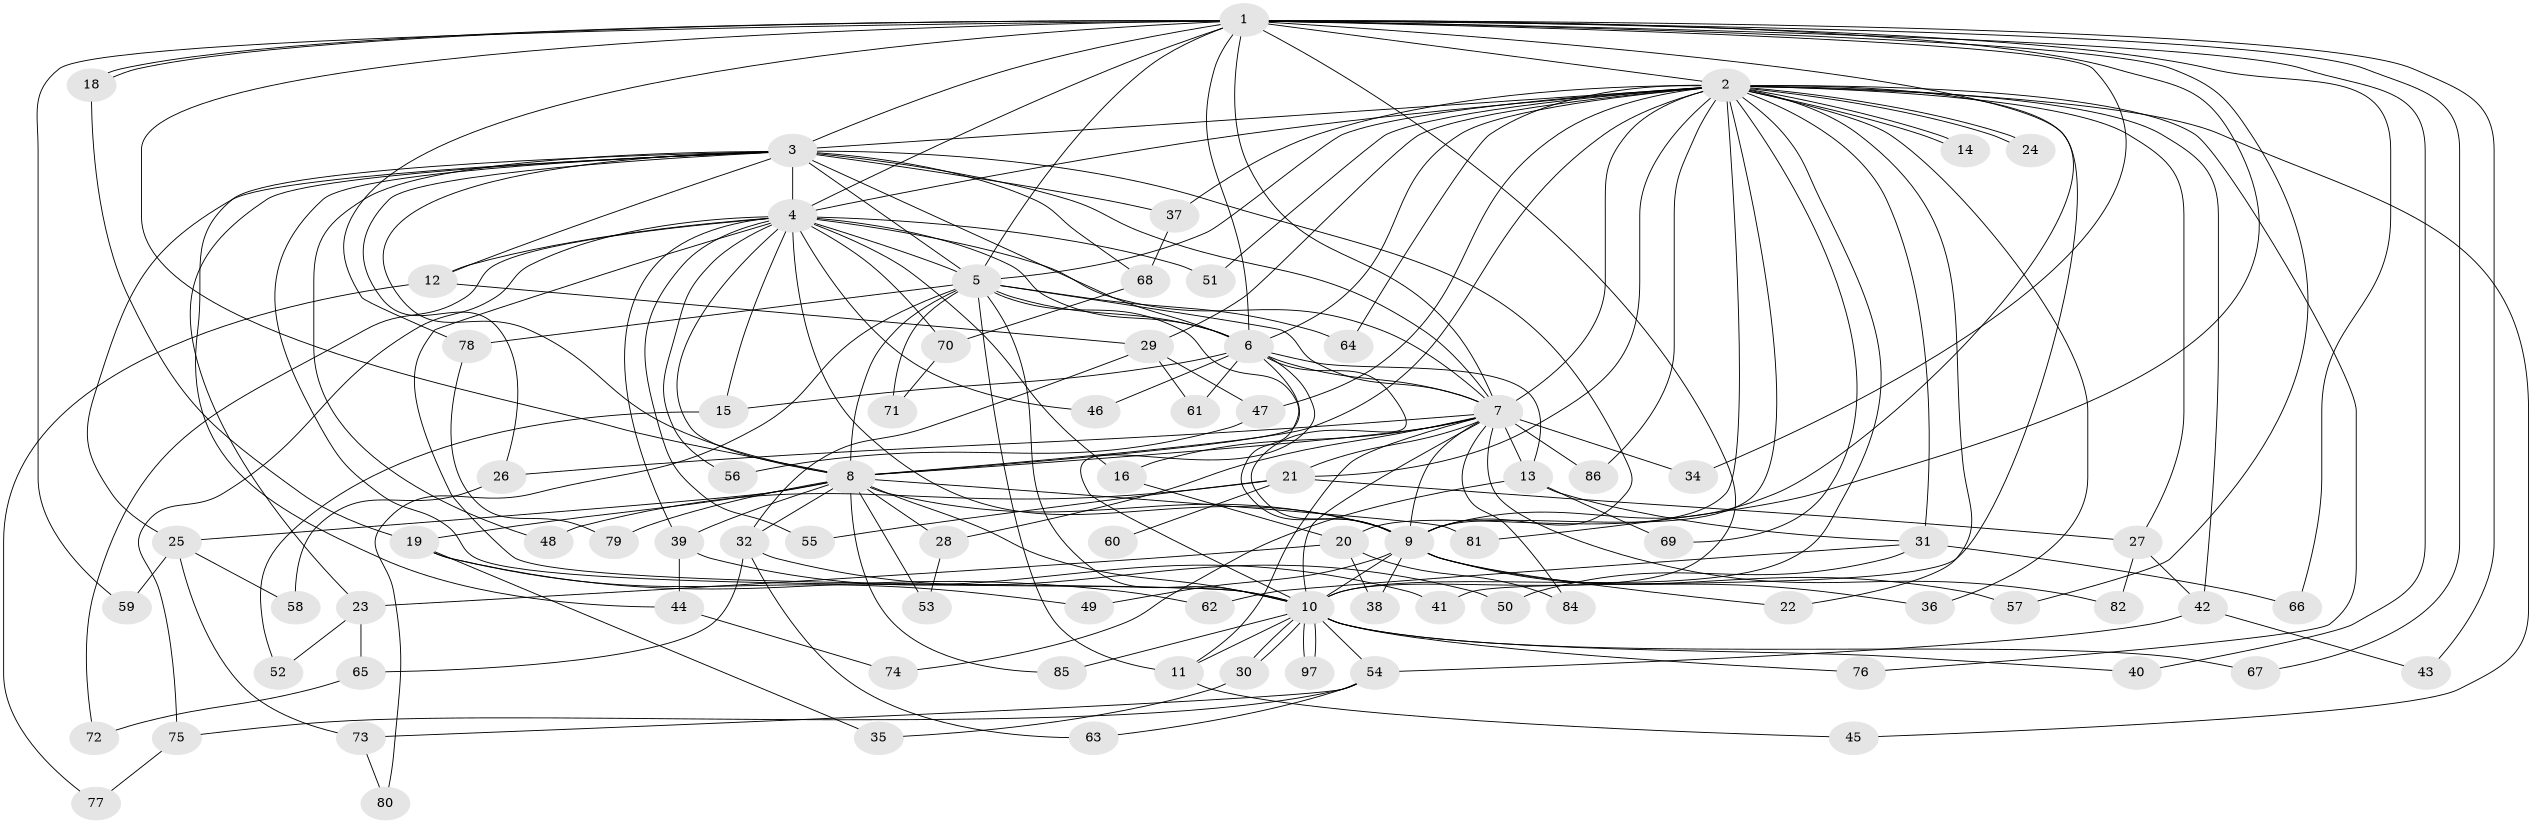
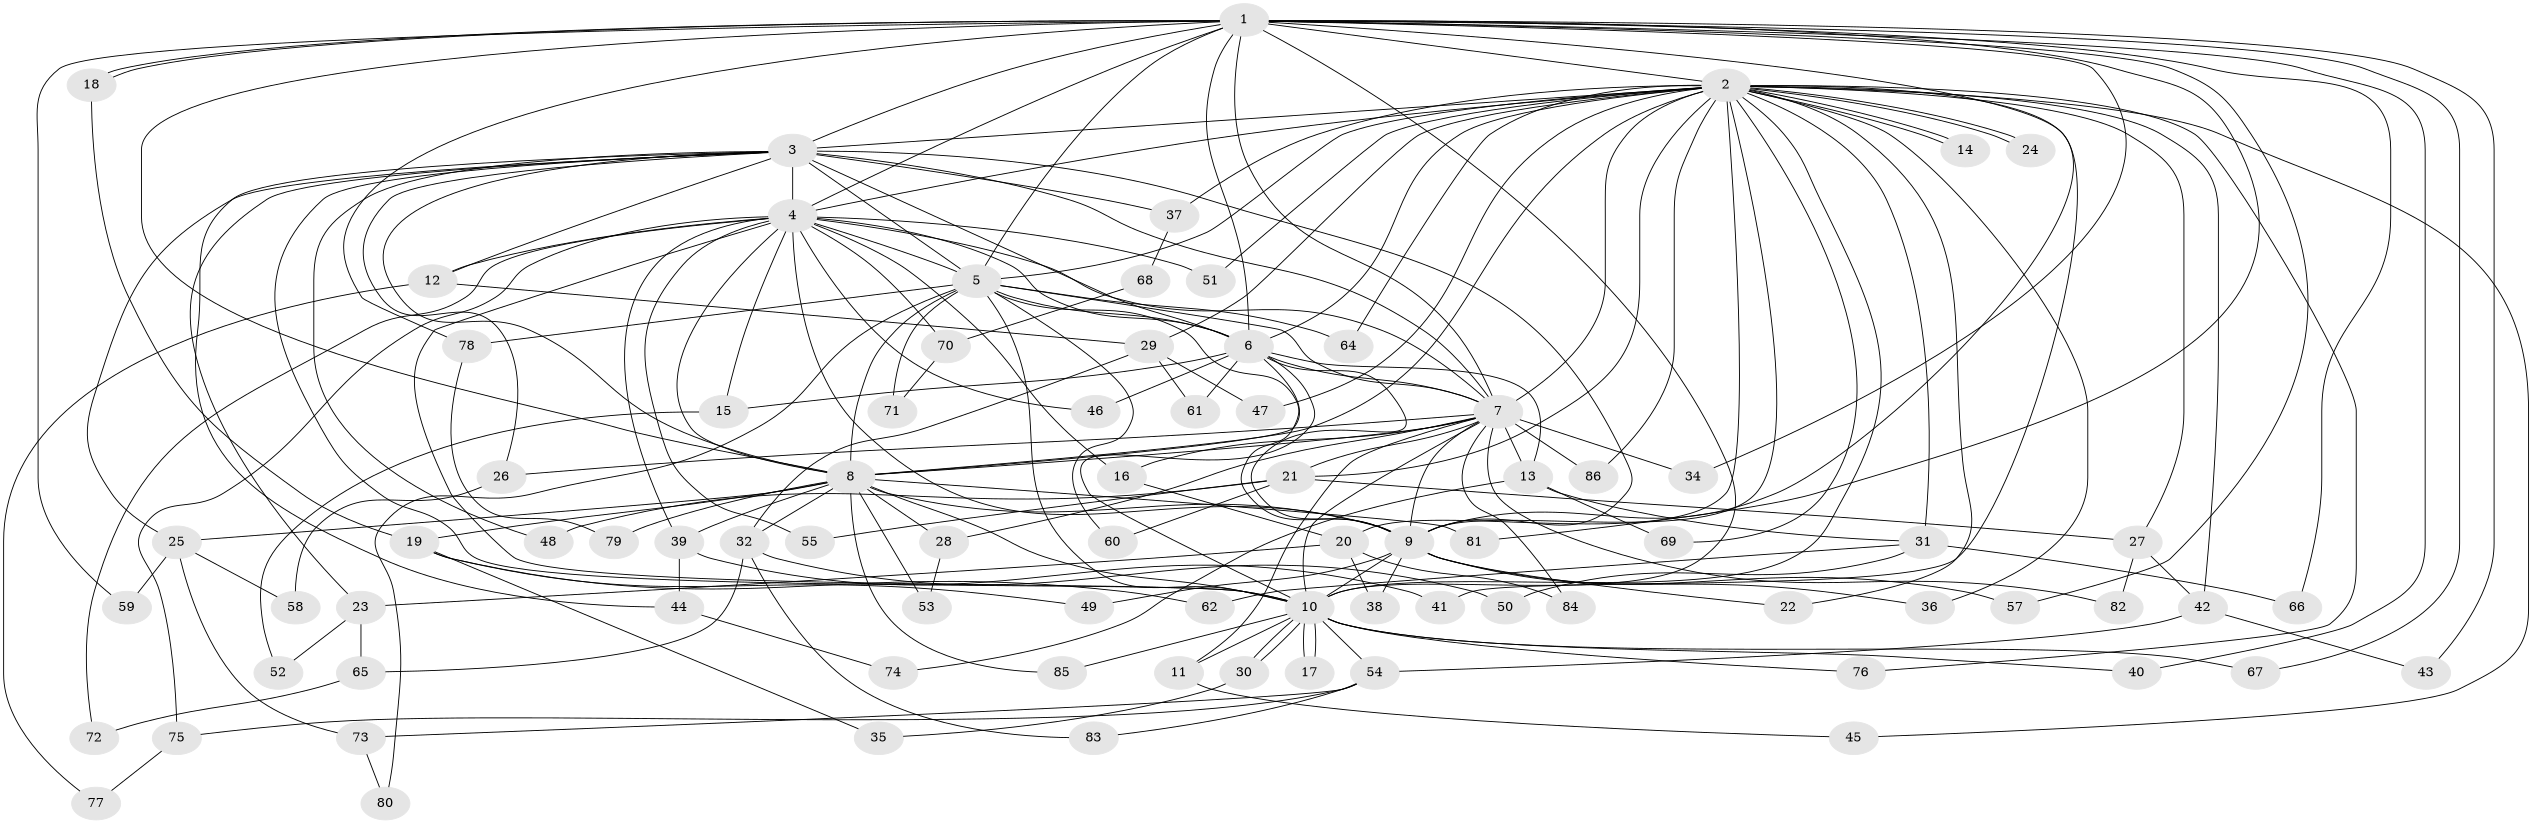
edge "3" -- "68": removed
node "56": removed
edge "5" -- "11": now "5" -- "60"
node "97": label "97" -> "17"
node "63": label "63" -> "83"
